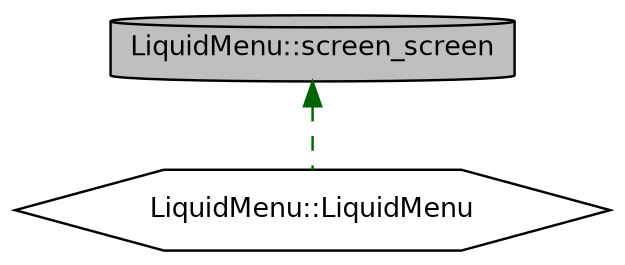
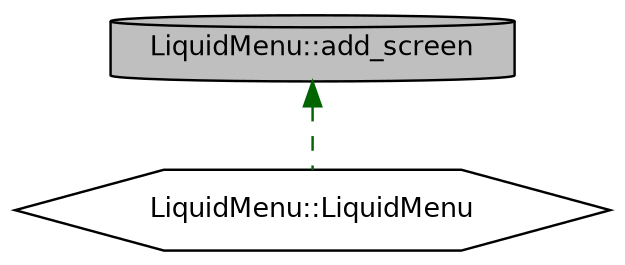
node "LiquidMenu::screen_screen": label "LiquidMenu::screen_screen" -> "LiquidMenu::add_screen"
